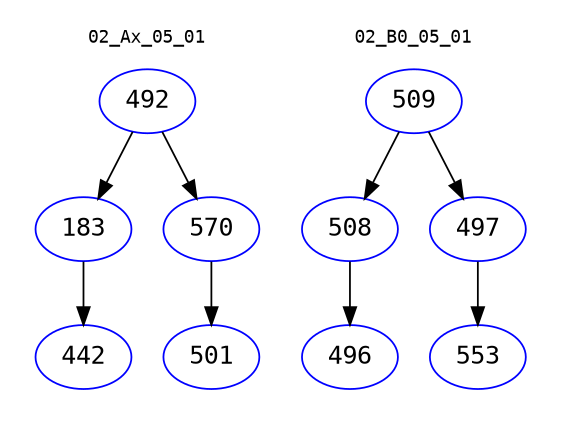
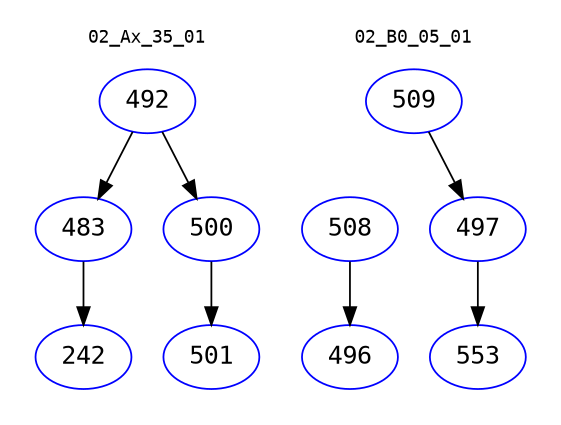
cluster "02_Ax_05_01": label "02_Ax_05_01" -> "02_Ax_35_01"
edge "509" -> "508": removed
node "183": label "183" -> "483"
node "570": label "570" -> "500"
node "442": label "442" -> "242"
